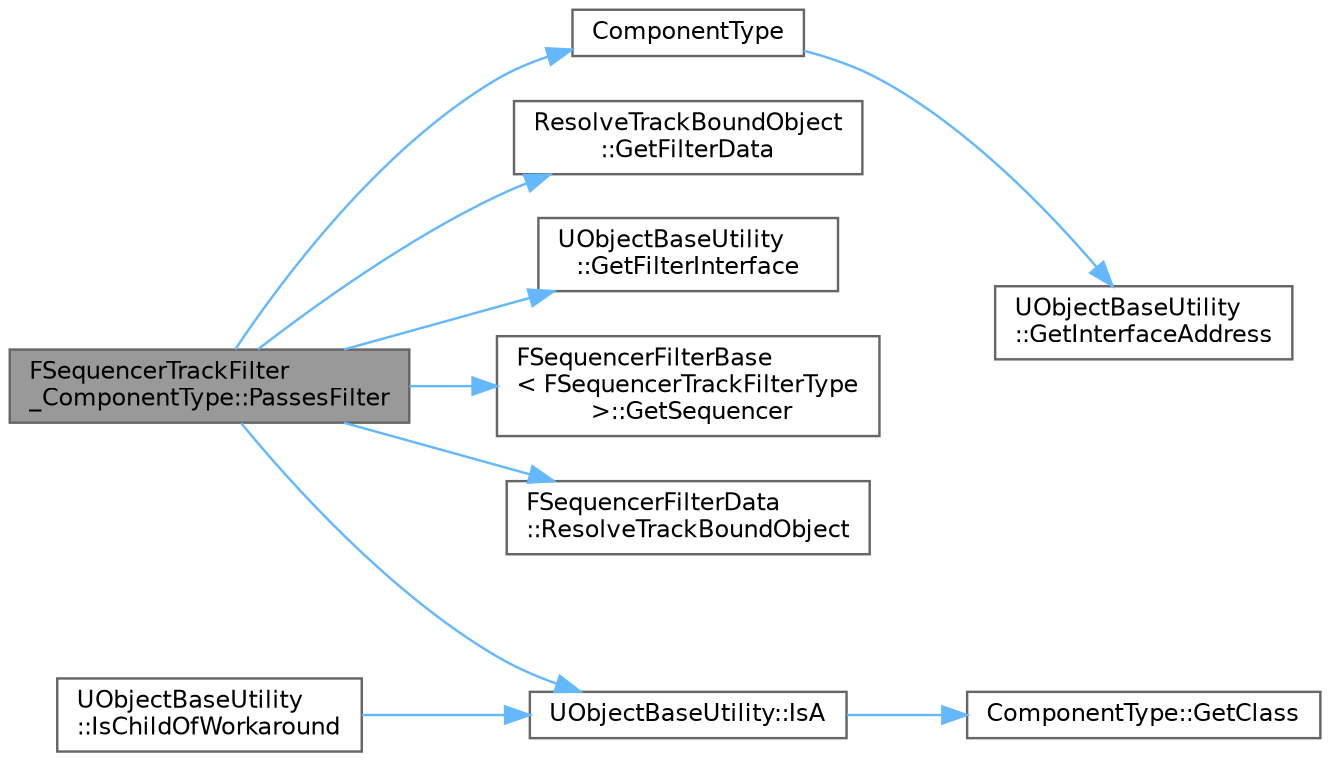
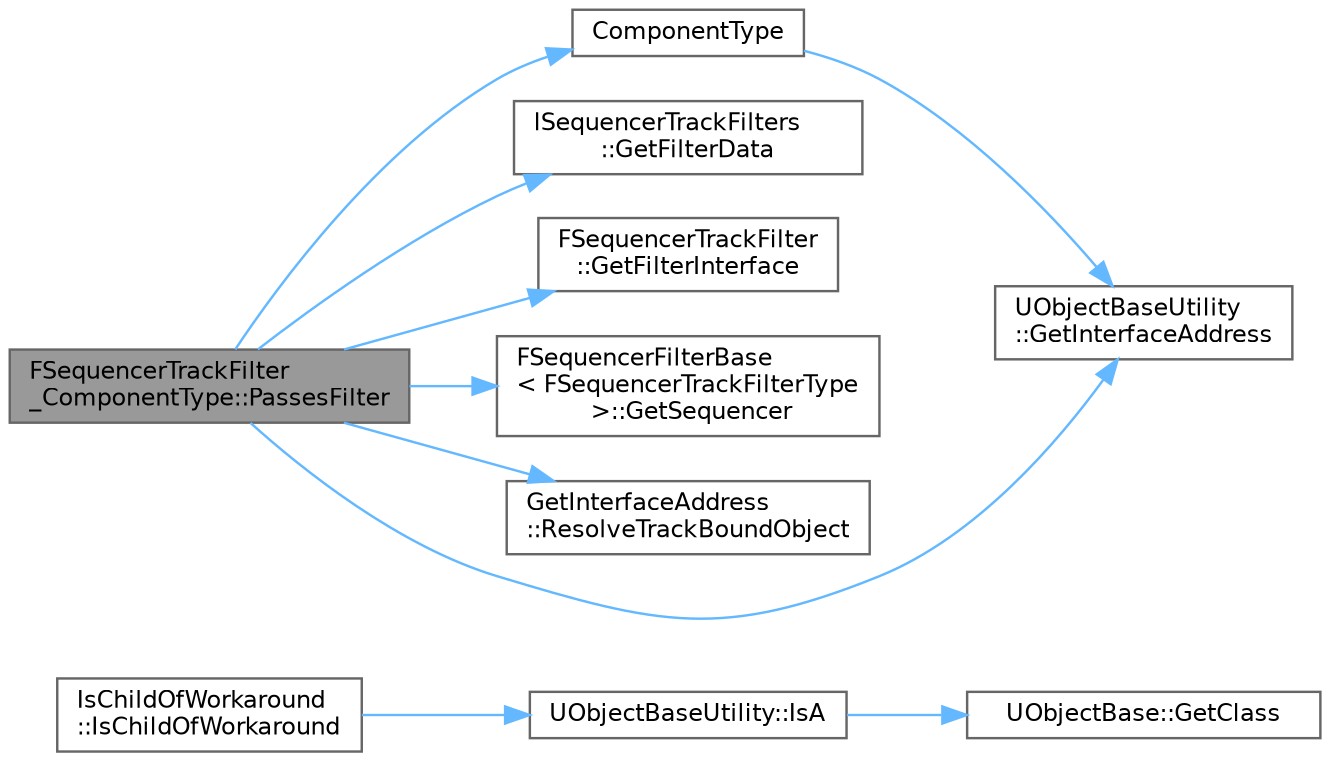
node "ResolveTrackBoundObject ::GetFilterData": label "ResolveTrackBoundObject ::GetFilterData" -> "ISequencerTrackFilters ::GetFilterData"
node "UObjectBaseUtility ::GetFilterInterface": label "UObjectBaseUtility ::GetFilterInterface" -> "FSequencerTrackFilter ::GetFilterInterface"
node "FSequencerFilterData ::ResolveTrackBoundObject": label "FSequencerFilterData ::ResolveTrackBoundObject" -> "GetInterfaceAddress ::ResolveTrackBoundObject"
edge "FSequencerTrackFilter _ComponentType::PassesFilter" -> "UObjectBaseUtility::IsA": now "FSequencerTrackFilter _ComponentType::PassesFilter" -> "UObjectBaseUtility ::GetInterfaceAddress"
node "UObjectBaseUtility ::IsChildOfWorkaround": label "UObjectBaseUtility ::IsChildOfWorkaround" -> "IsChildOfWorkaround ::IsChildOfWorkaround"
node "ComponentType::GetClass": label "ComponentType::GetClass" -> "UObjectBase::GetClass"
